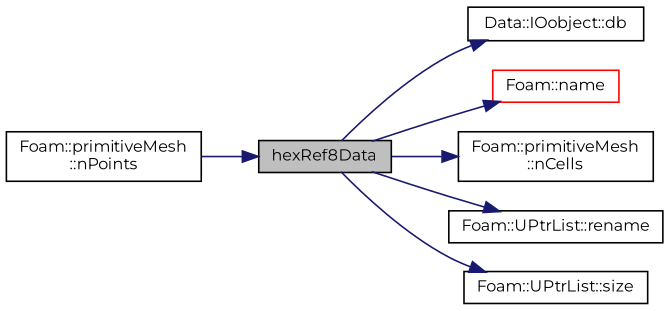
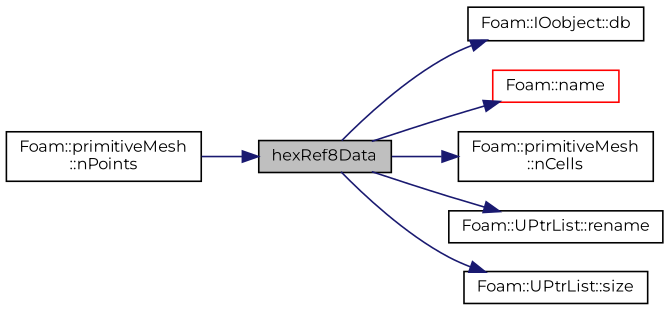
node "Data::IOobject::db": label "Data::IOobject::db" -> "Foam::IOobject::db"
